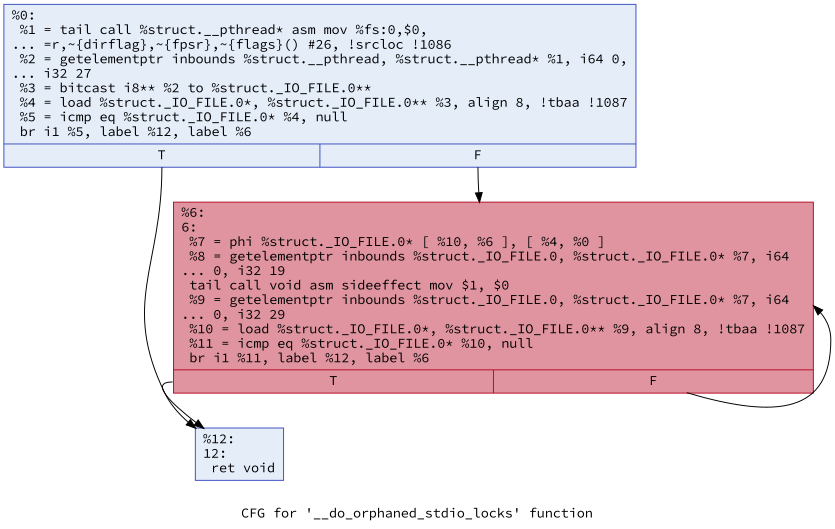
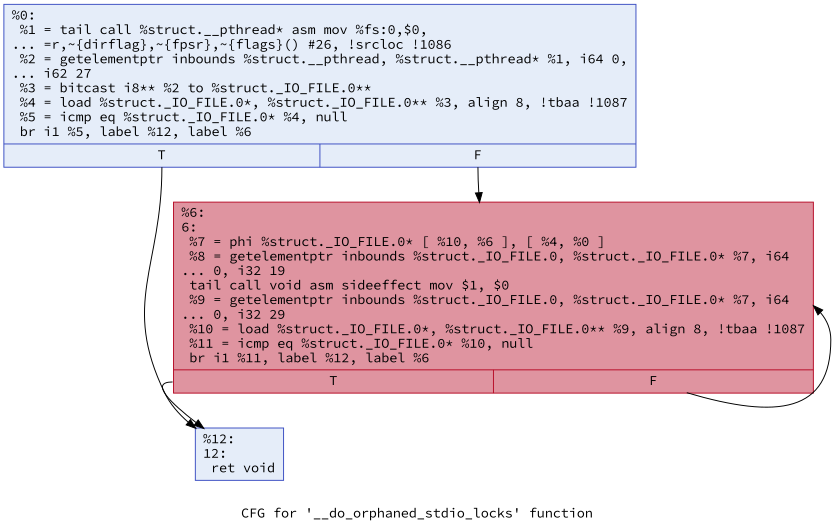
node "%0:": text "... i32 27" -> "... i62 27"
